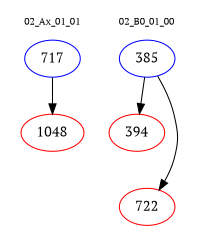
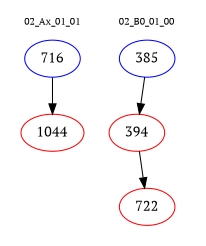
node "717": label "717" -> "716"
edge "385" -> "722": now "394" -> "722"
node "1048": label "1048" -> "1044"
